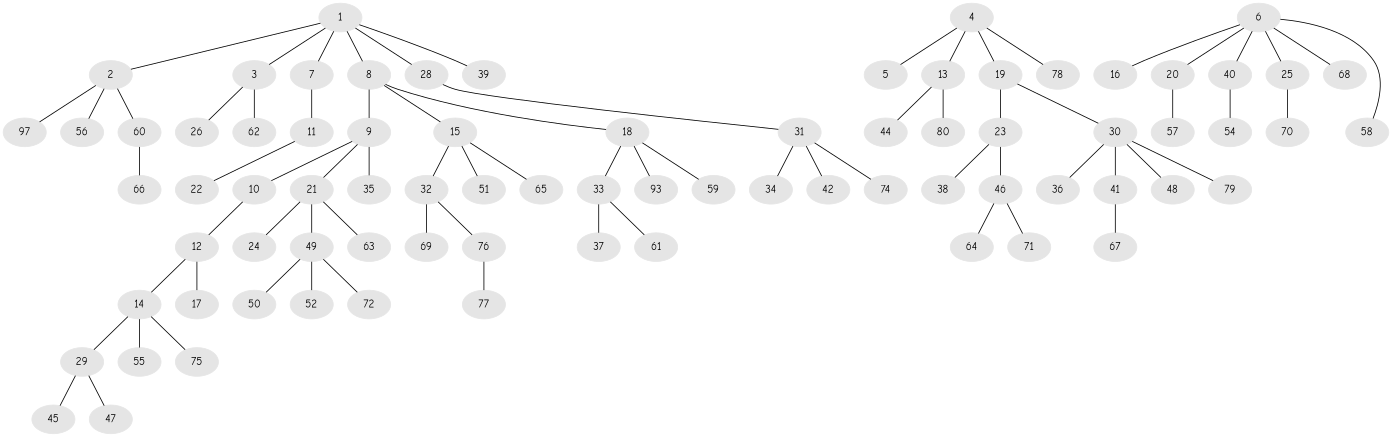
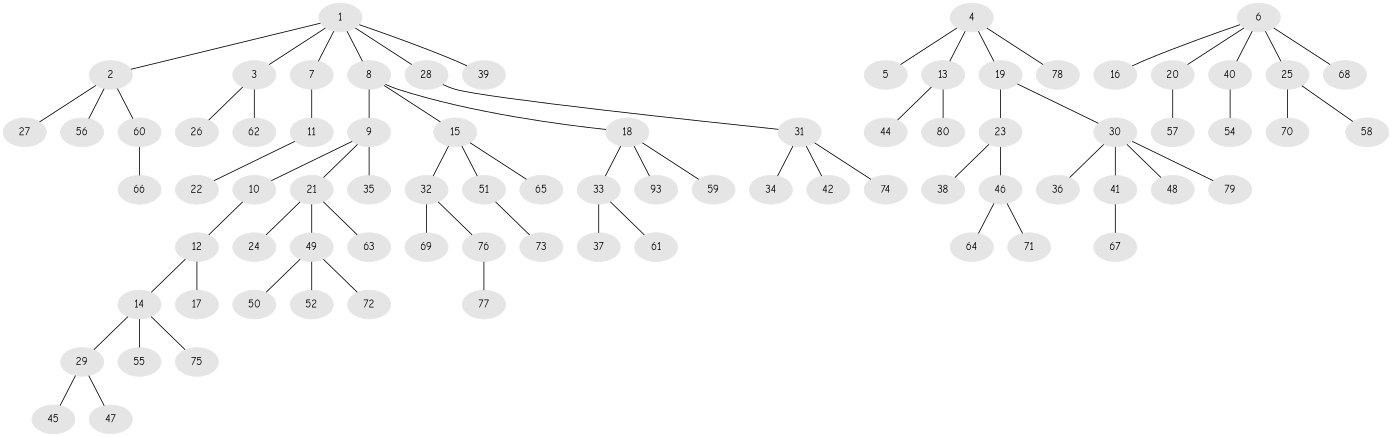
edge "6" -- "58": now "25" -- "58"
node "97": label "97" -> "27"
node "73": added
